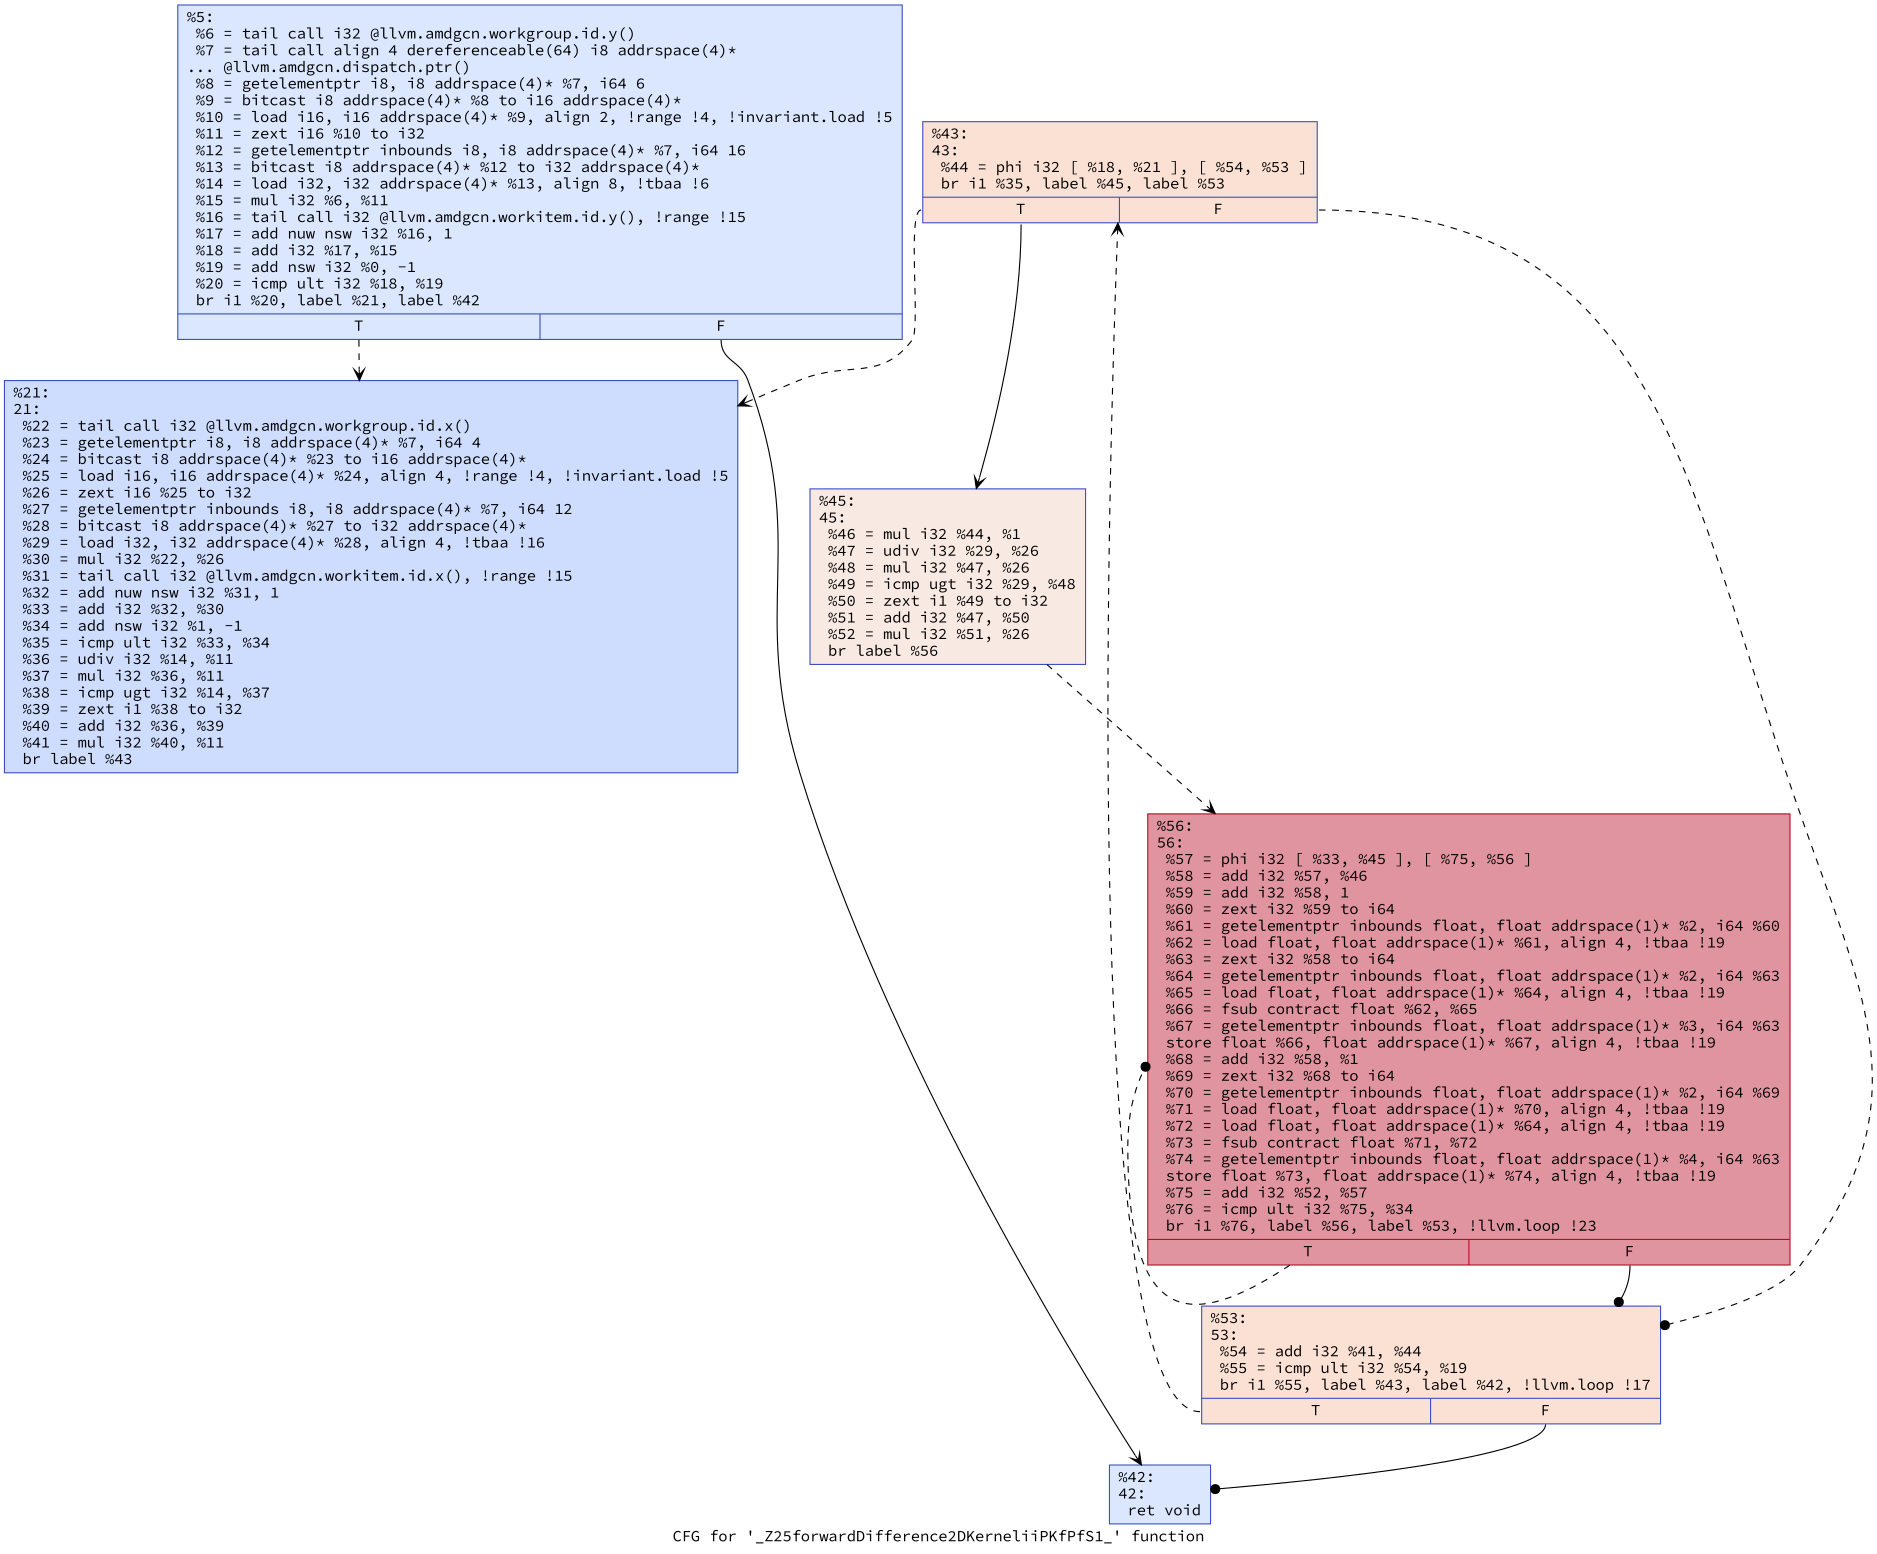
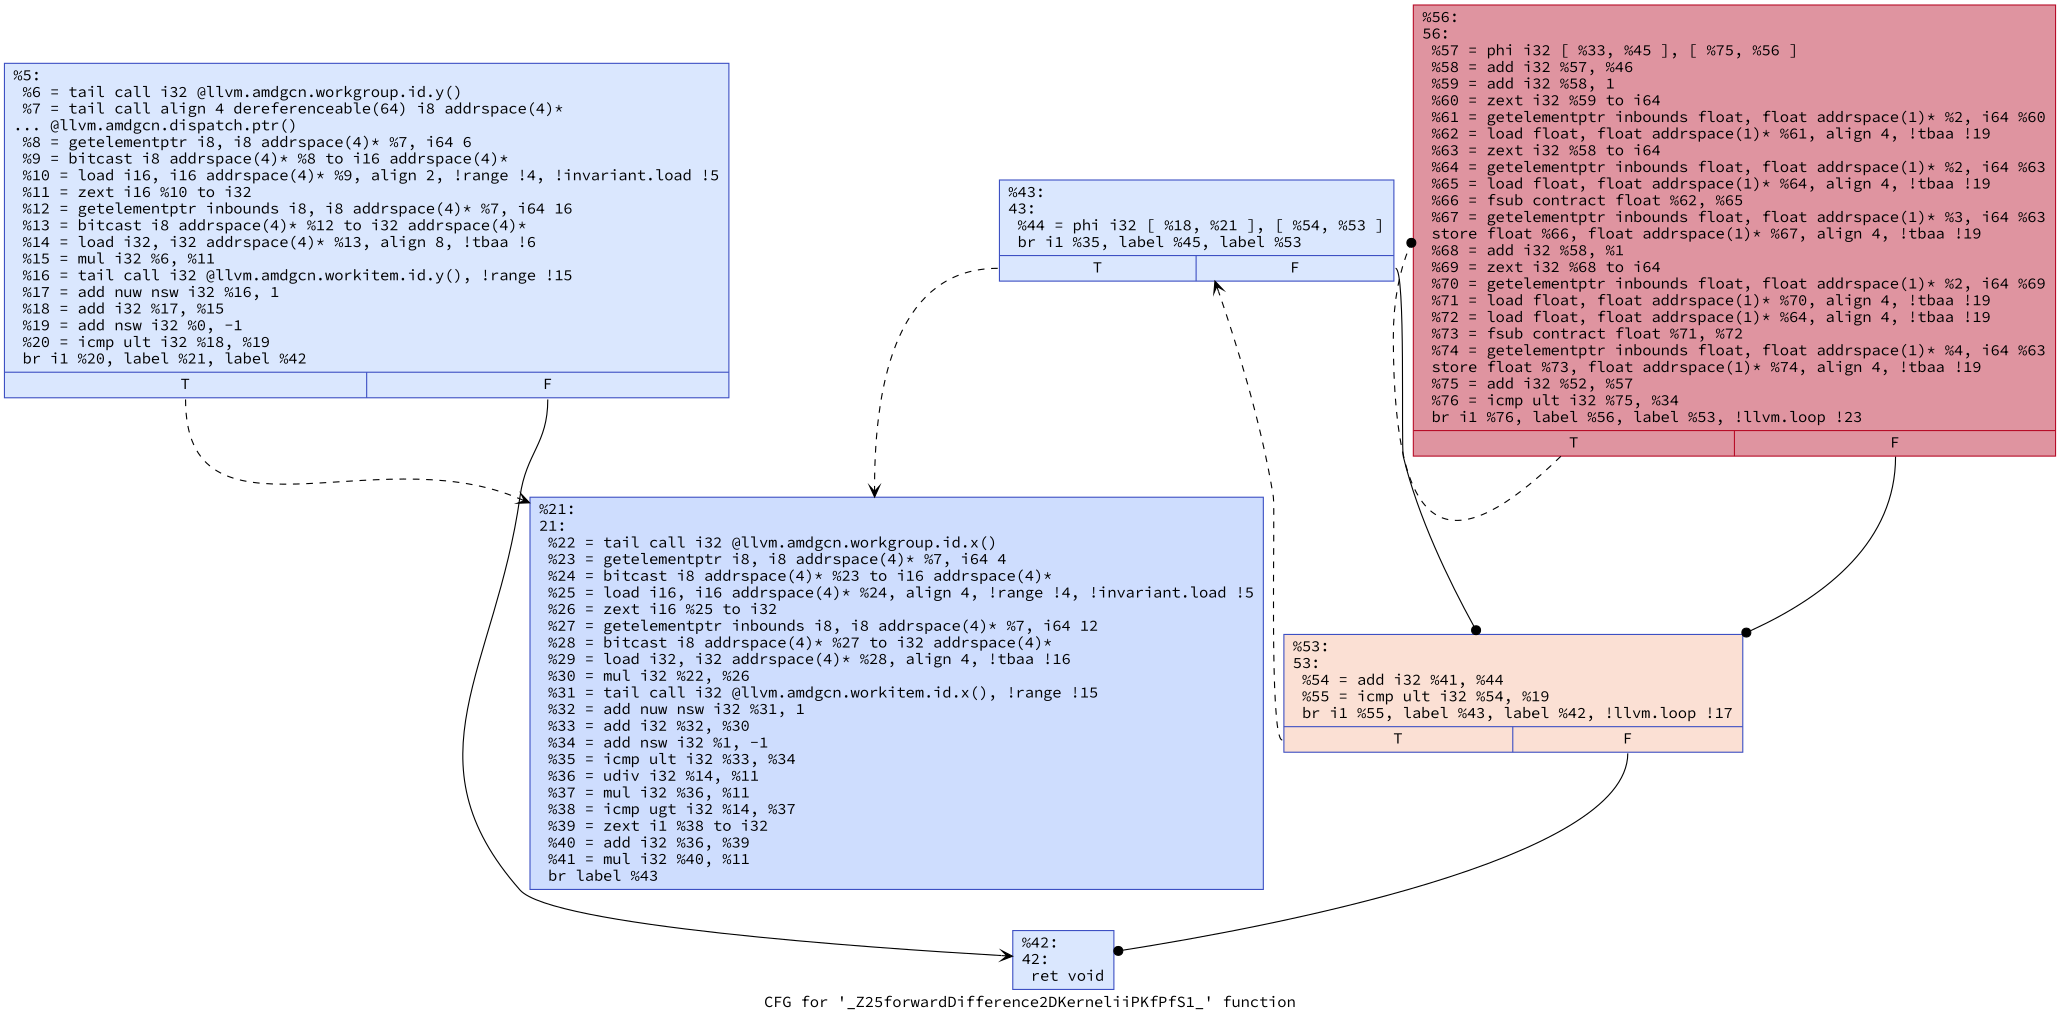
node "%43:": fillcolor #f7b99e70 -> #abc8fd70
node "%45:": removed
edge "%43:" -> "%53:": style dashed -> solid
